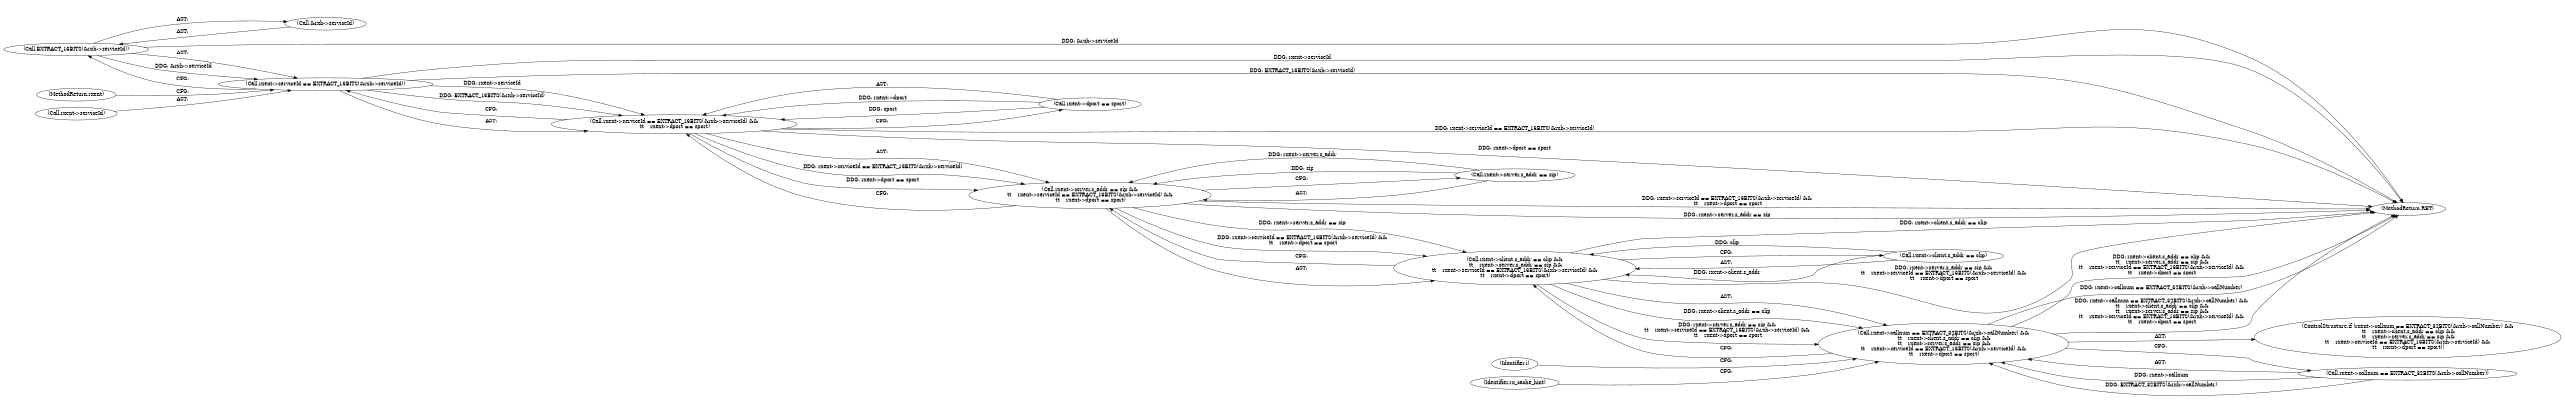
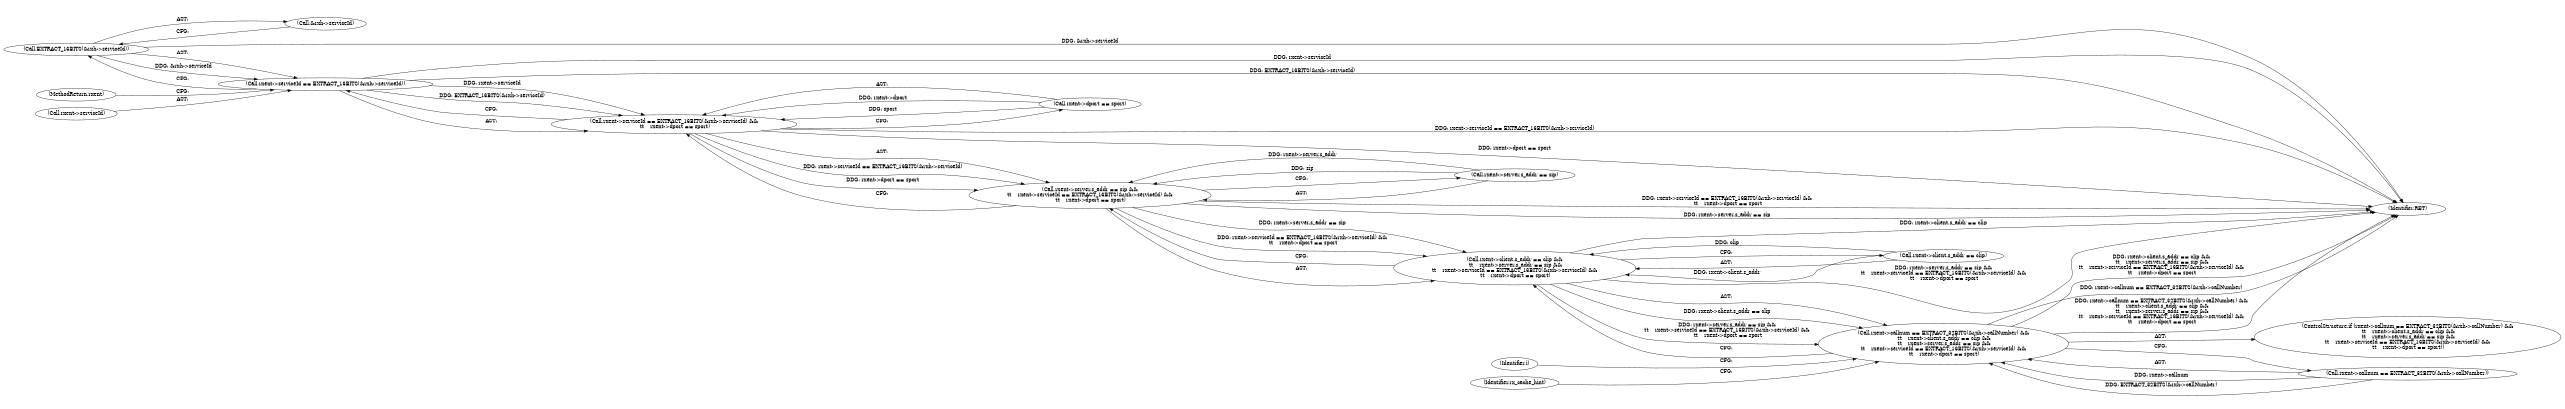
edge "(Call,&rxh->serviceId)" -> "(Call,EXTRACT_16BITS(&rxh->serviceId))": label "AST: " -> "CFG: "
node "(MethodReturn,RET)": label "(MethodReturn,RET)" -> "(Identifier,RET)"
